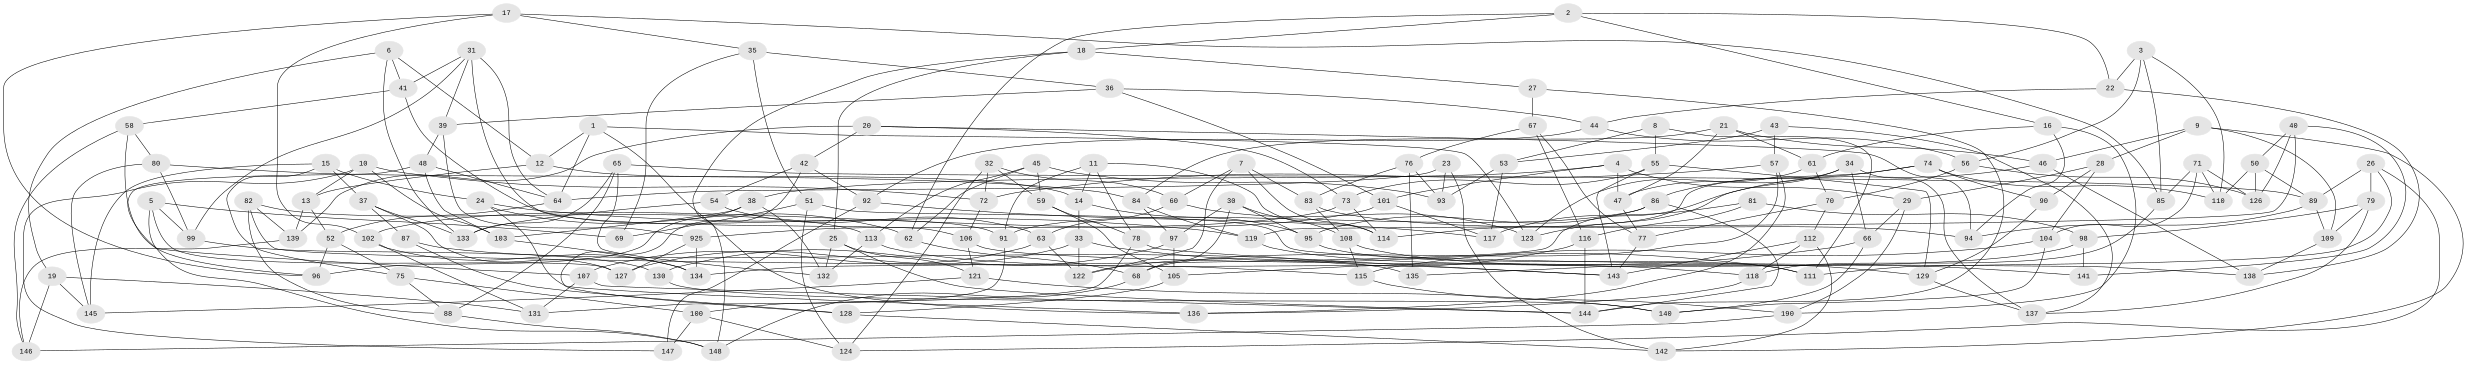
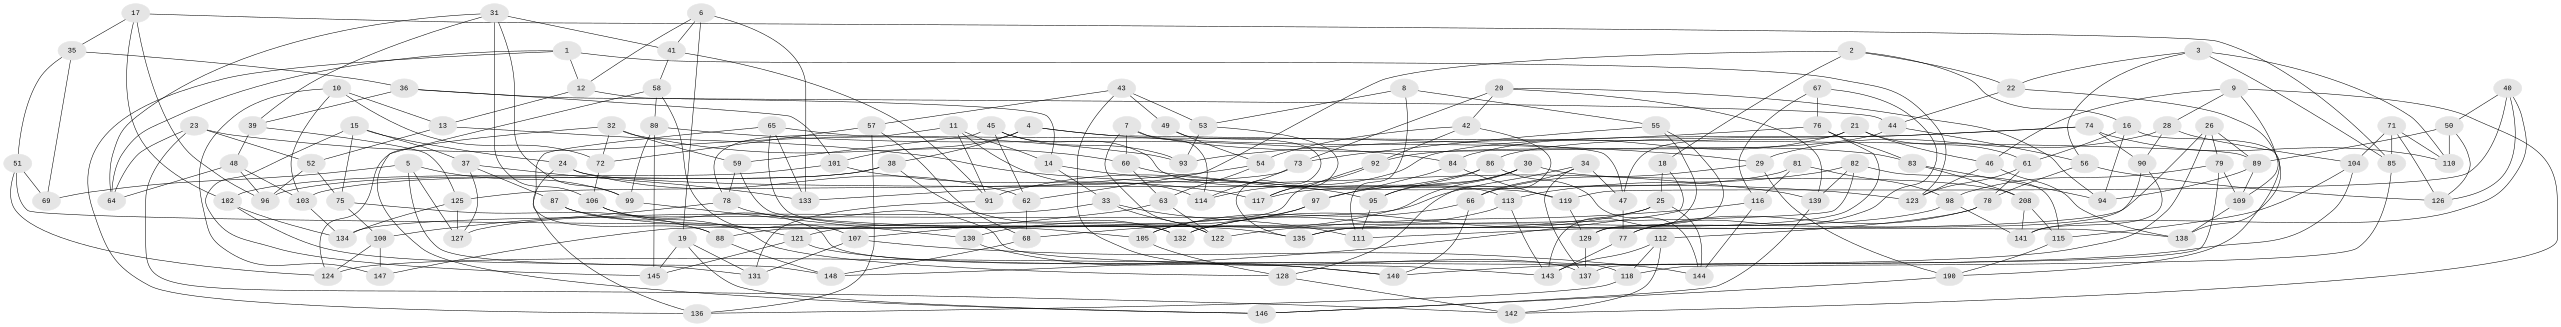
node "27": removed
node "49": added
edge "64" -- "52": now "23" -- "52"
edge "90" -- "141": added
node "925": label "925" -> "125"
node "108": label "108" -> "208"
